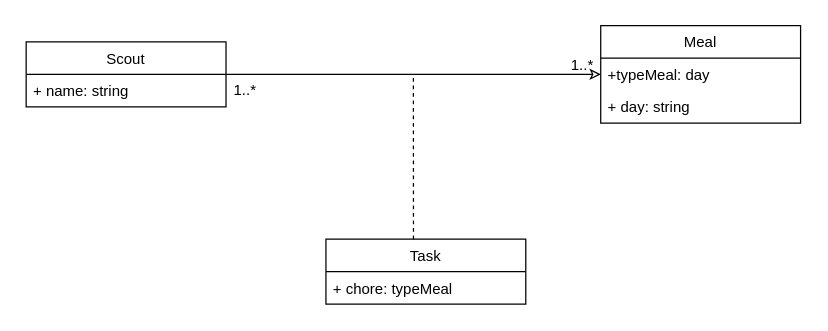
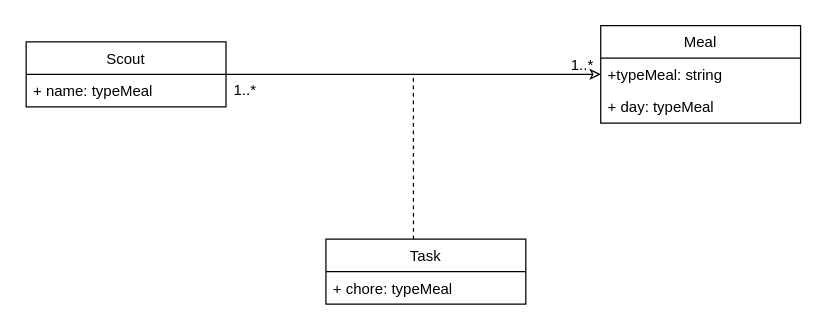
node "+typeMeal: day": label "+typeMeal: day" -> "+typeMeal: string"
node "+ name: string": label "+ name: string" -> "+ name: typeMeal"
node "+ day: string": label "+ day: string" -> "+ day: typeMeal"
